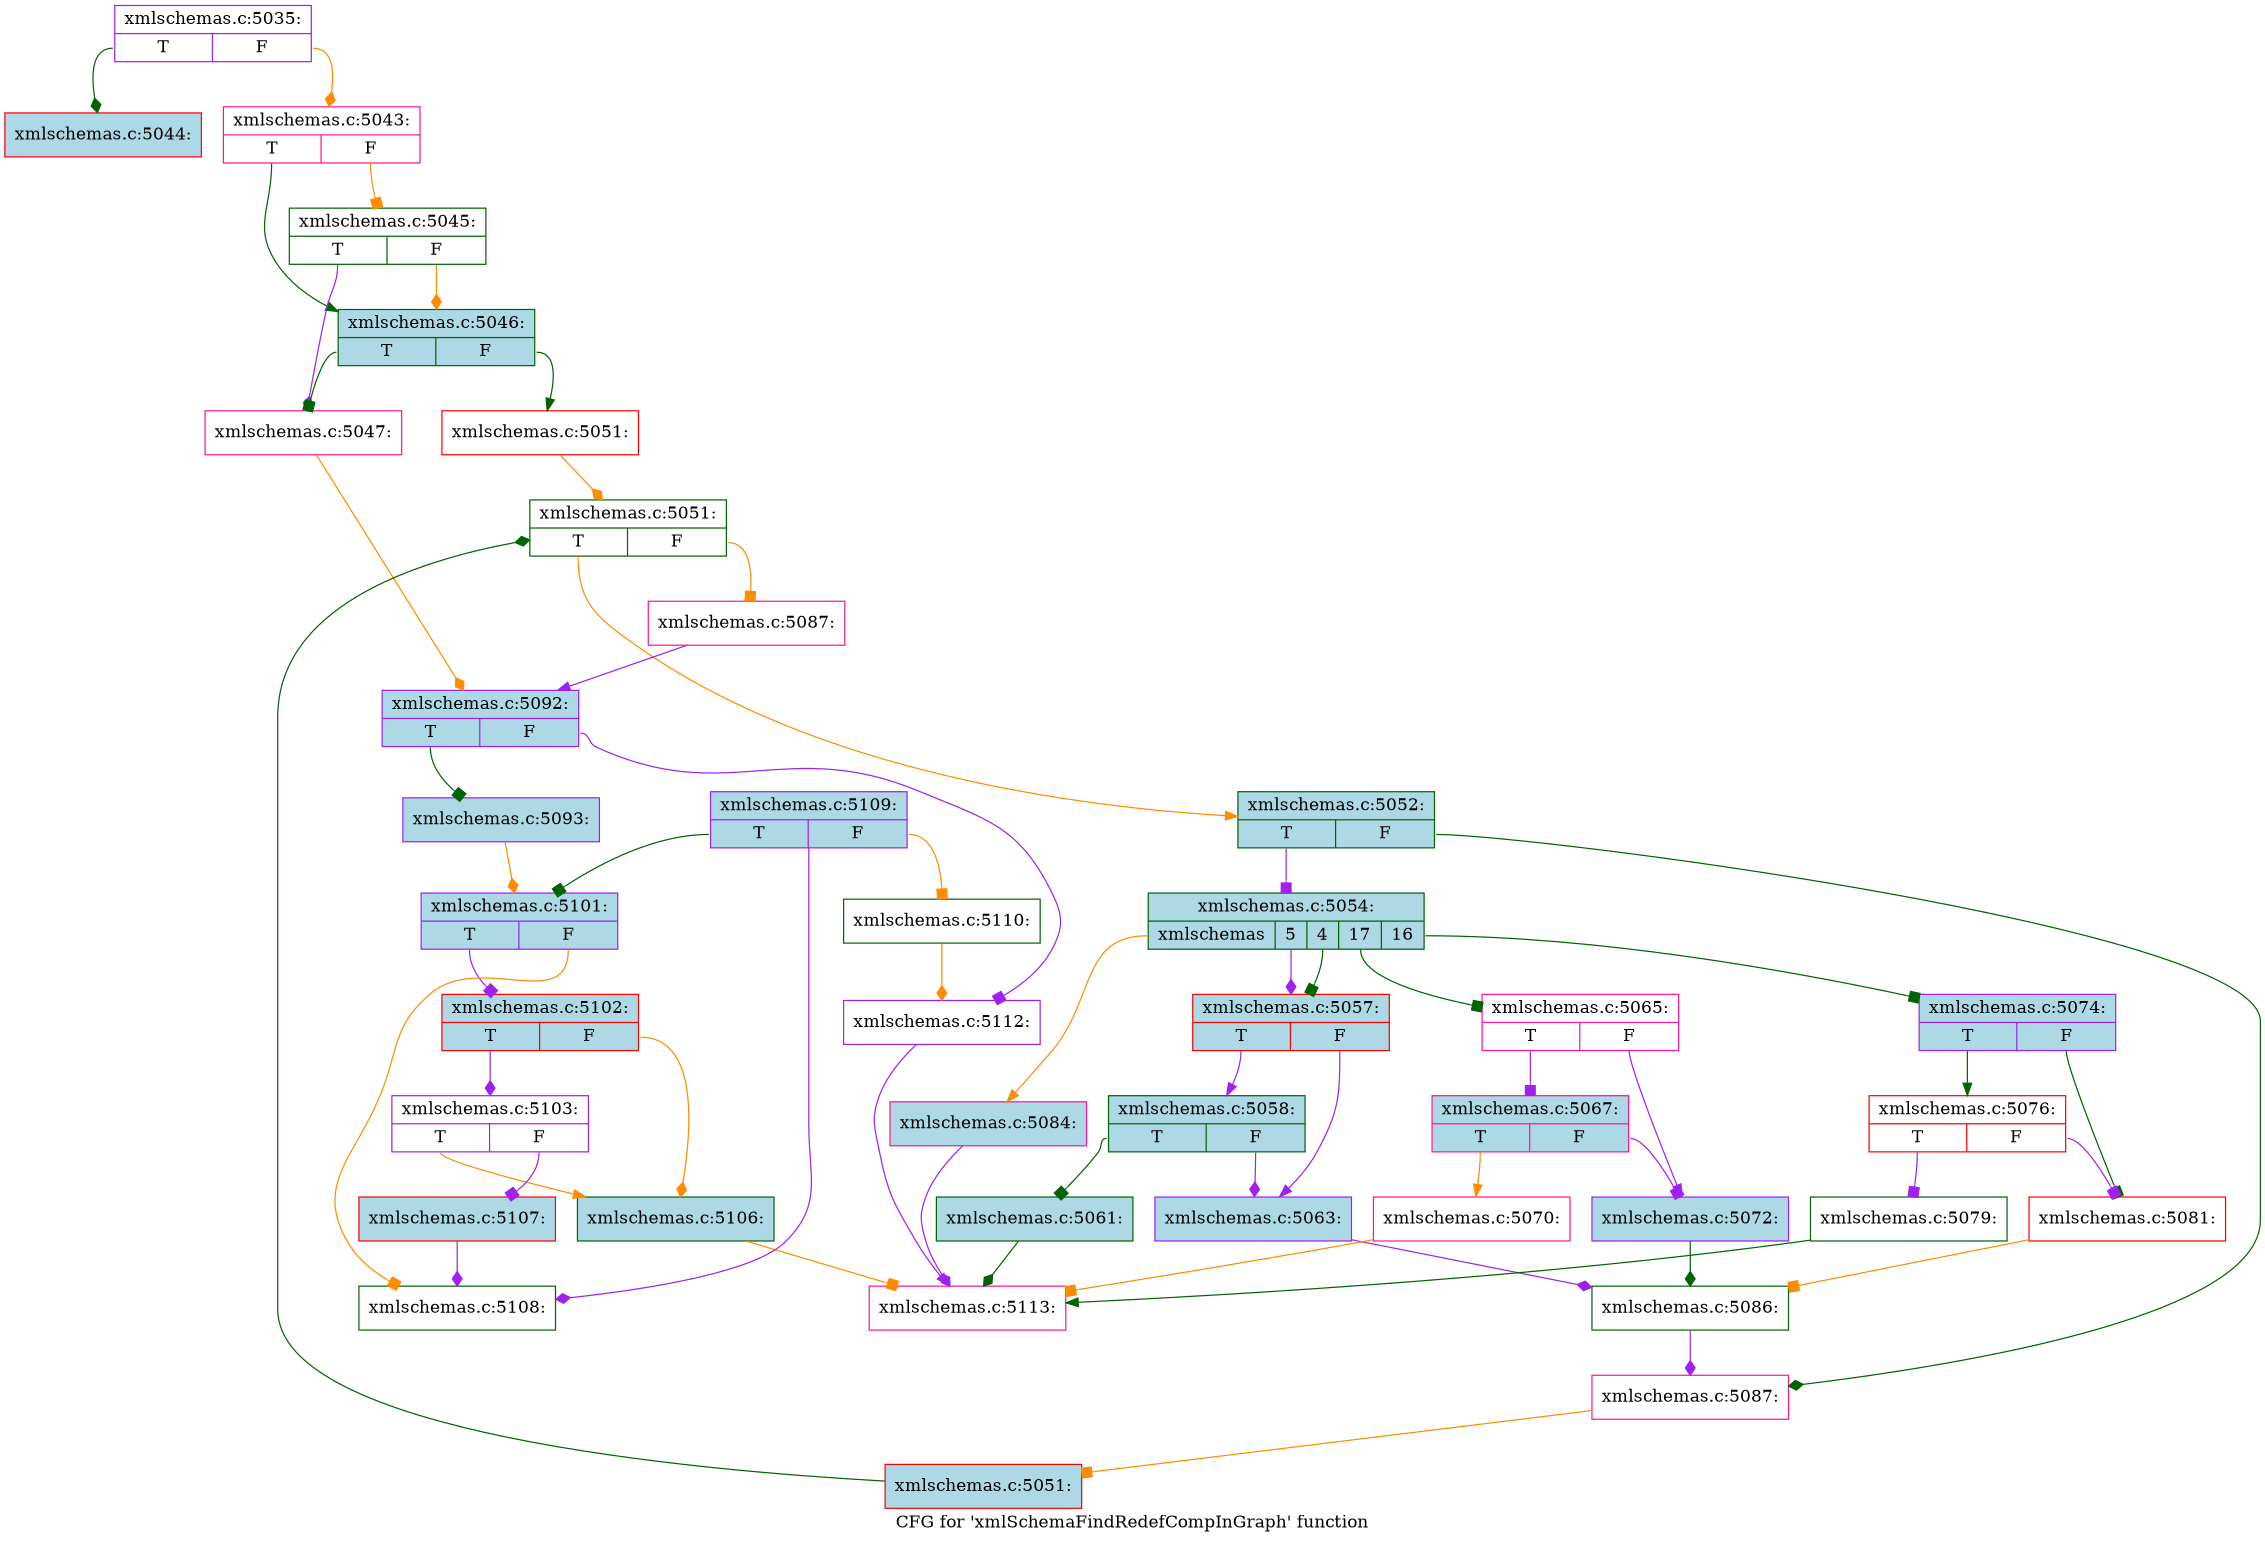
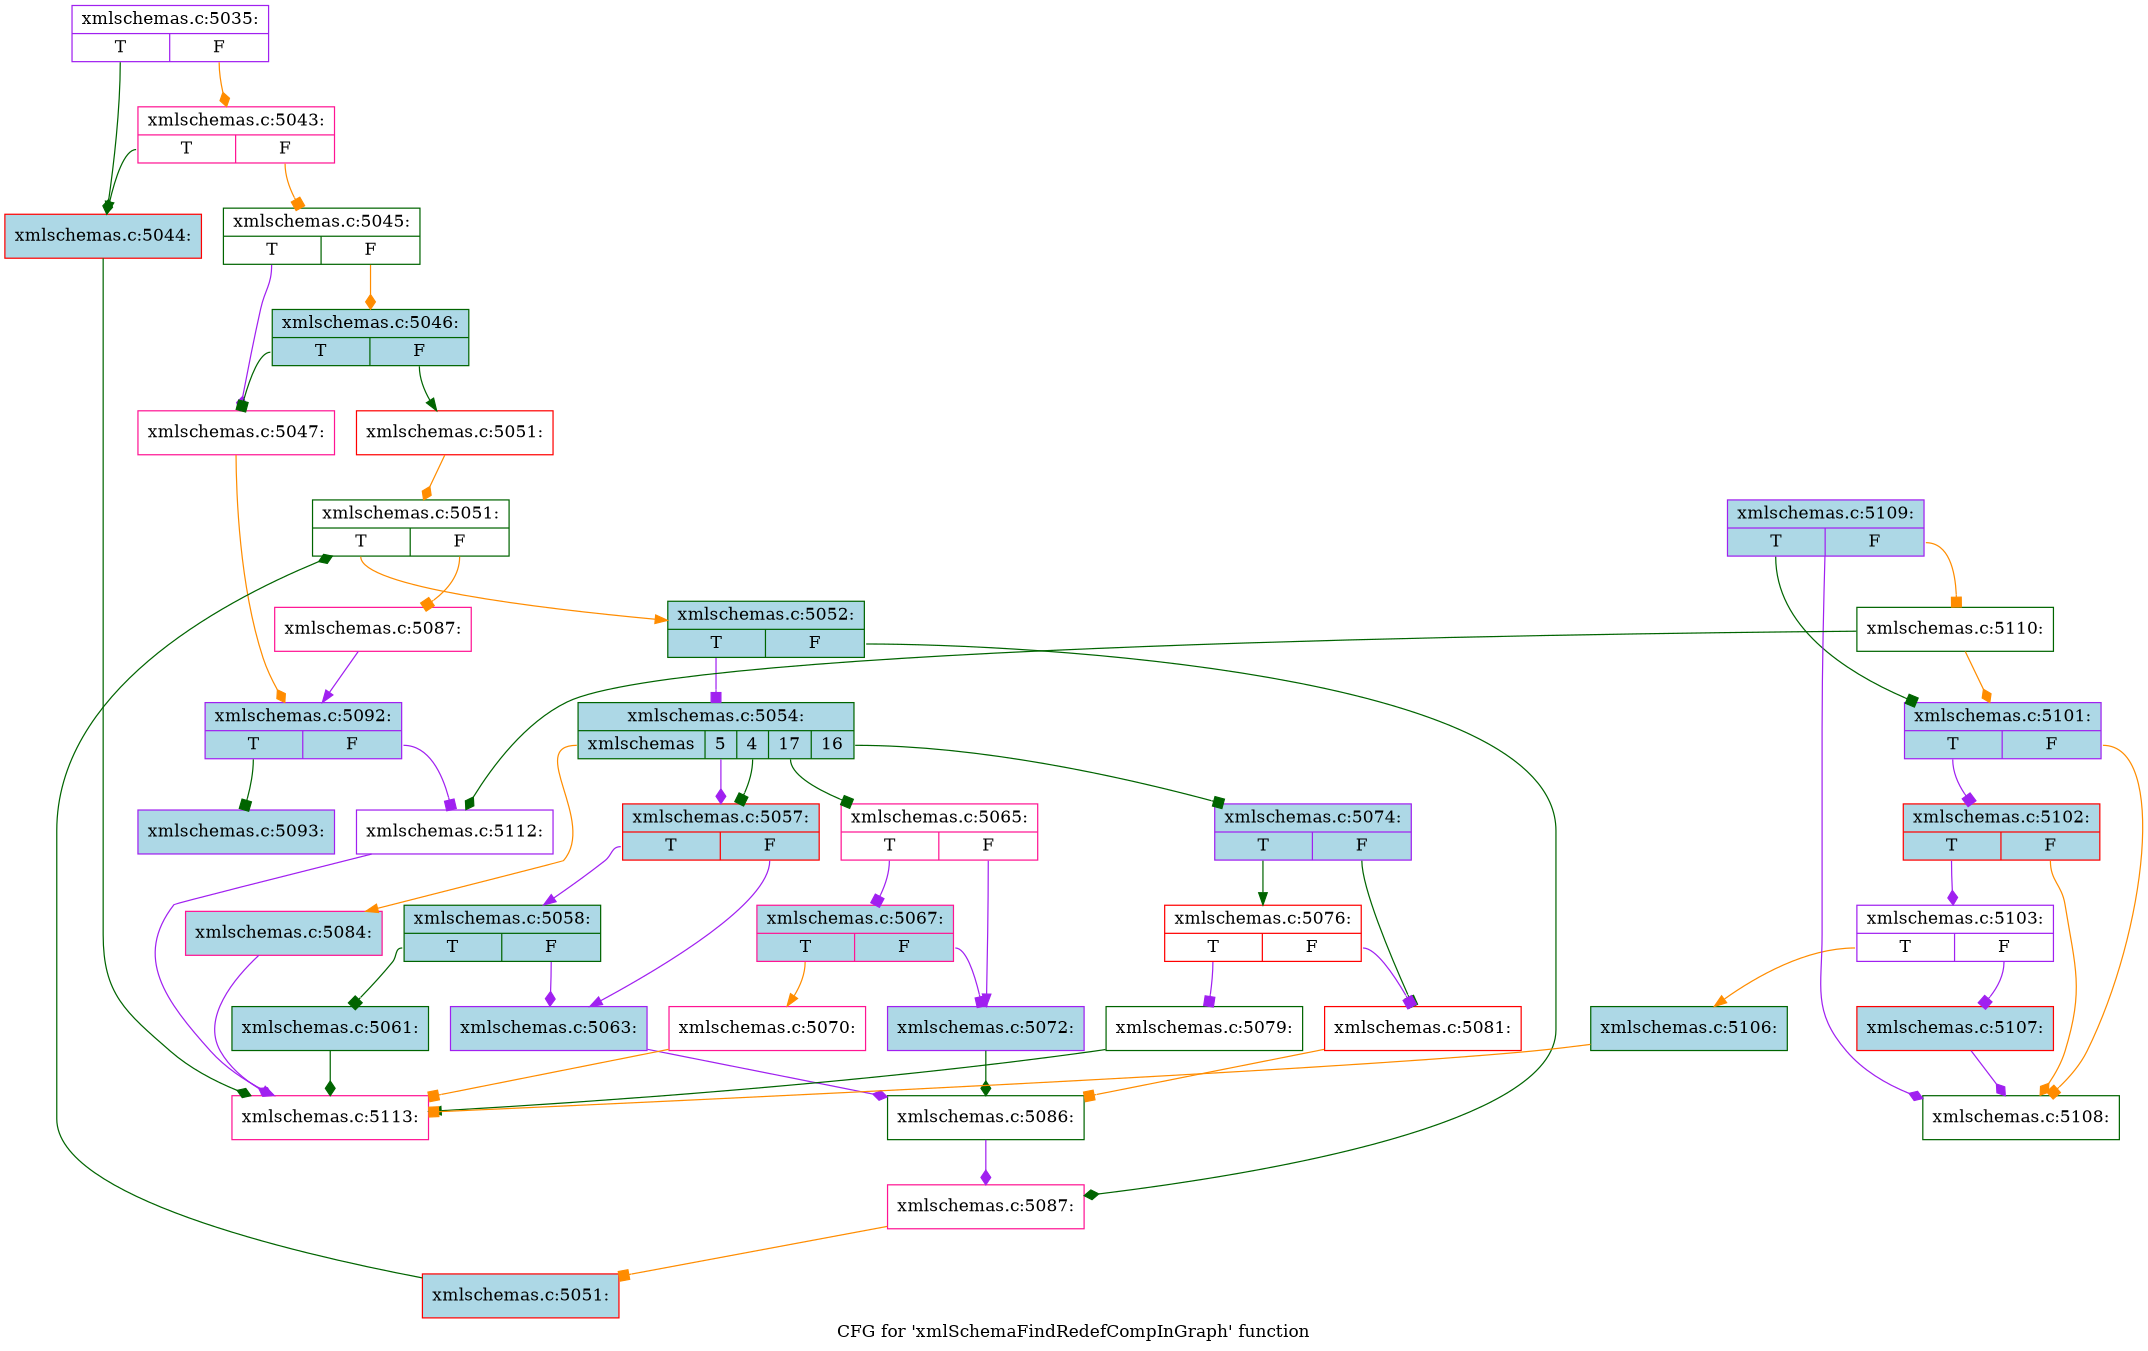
edge "xmlschemas.c:5043:" -> "xmlschemas.c:5046:": now "xmlschemas.c:5043:" -> "xmlschemas.c:5044:"
edge "xmlschemas.c:5044:" -> "xmlschemas.c:5113:": added
edge "xmlschemas.c:5093:" -> "xmlschemas.c:5101:": now "xmlschemas.c:5110:" -> "xmlschemas.c:5101:"
edge "xmlschemas.c:5110:" -> "xmlschemas.c:5112:": color darkorange -> darkgreen
edge "xmlschemas.c:5102:" -> "xmlschemas.c:5106:": now "xmlschemas.c:5102:" -> "xmlschemas.c:5108:"
